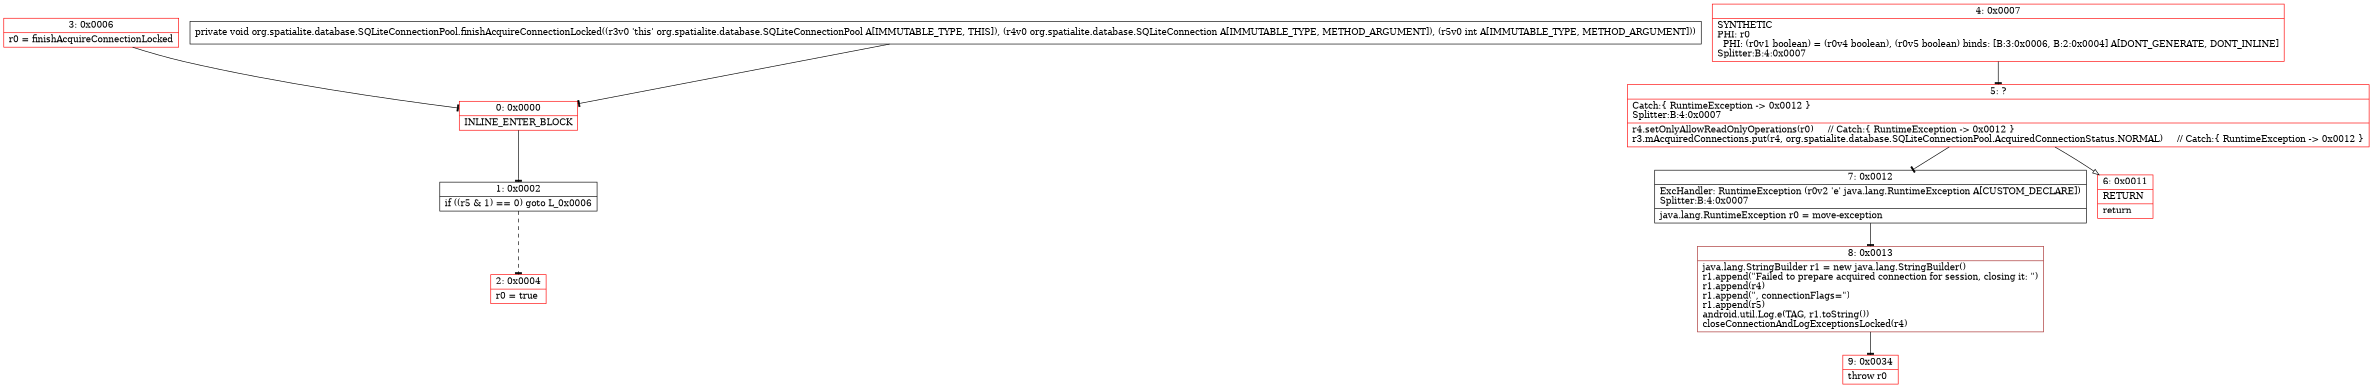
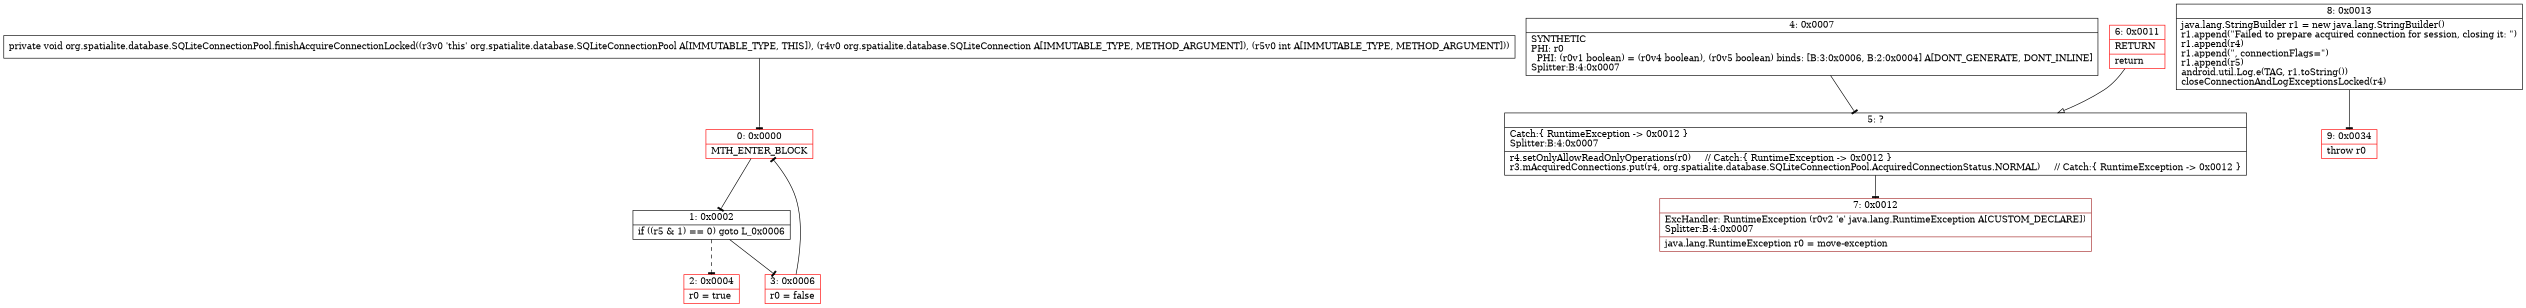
node "4: 0x0007": color red -> black
node "3: 0x0006": text "r0 = finishAcquireConnectionLocked" -> "r0 = false"
node "5: ?": color red -> black
node "0: 0x0000": text "INLINE_ENTER_BLOCK" -> "MTH_ENTER_BLOCK"
edge "5: ?" -> "6: 0x0011": reversed
node "7: 0x0012": color black -> brown
edge "7: 0x0012" -> "8: 0x0013": removed
edge "1: 0x0002" -> "3: 0x0006": added
node "8: 0x0013": color brown -> black
